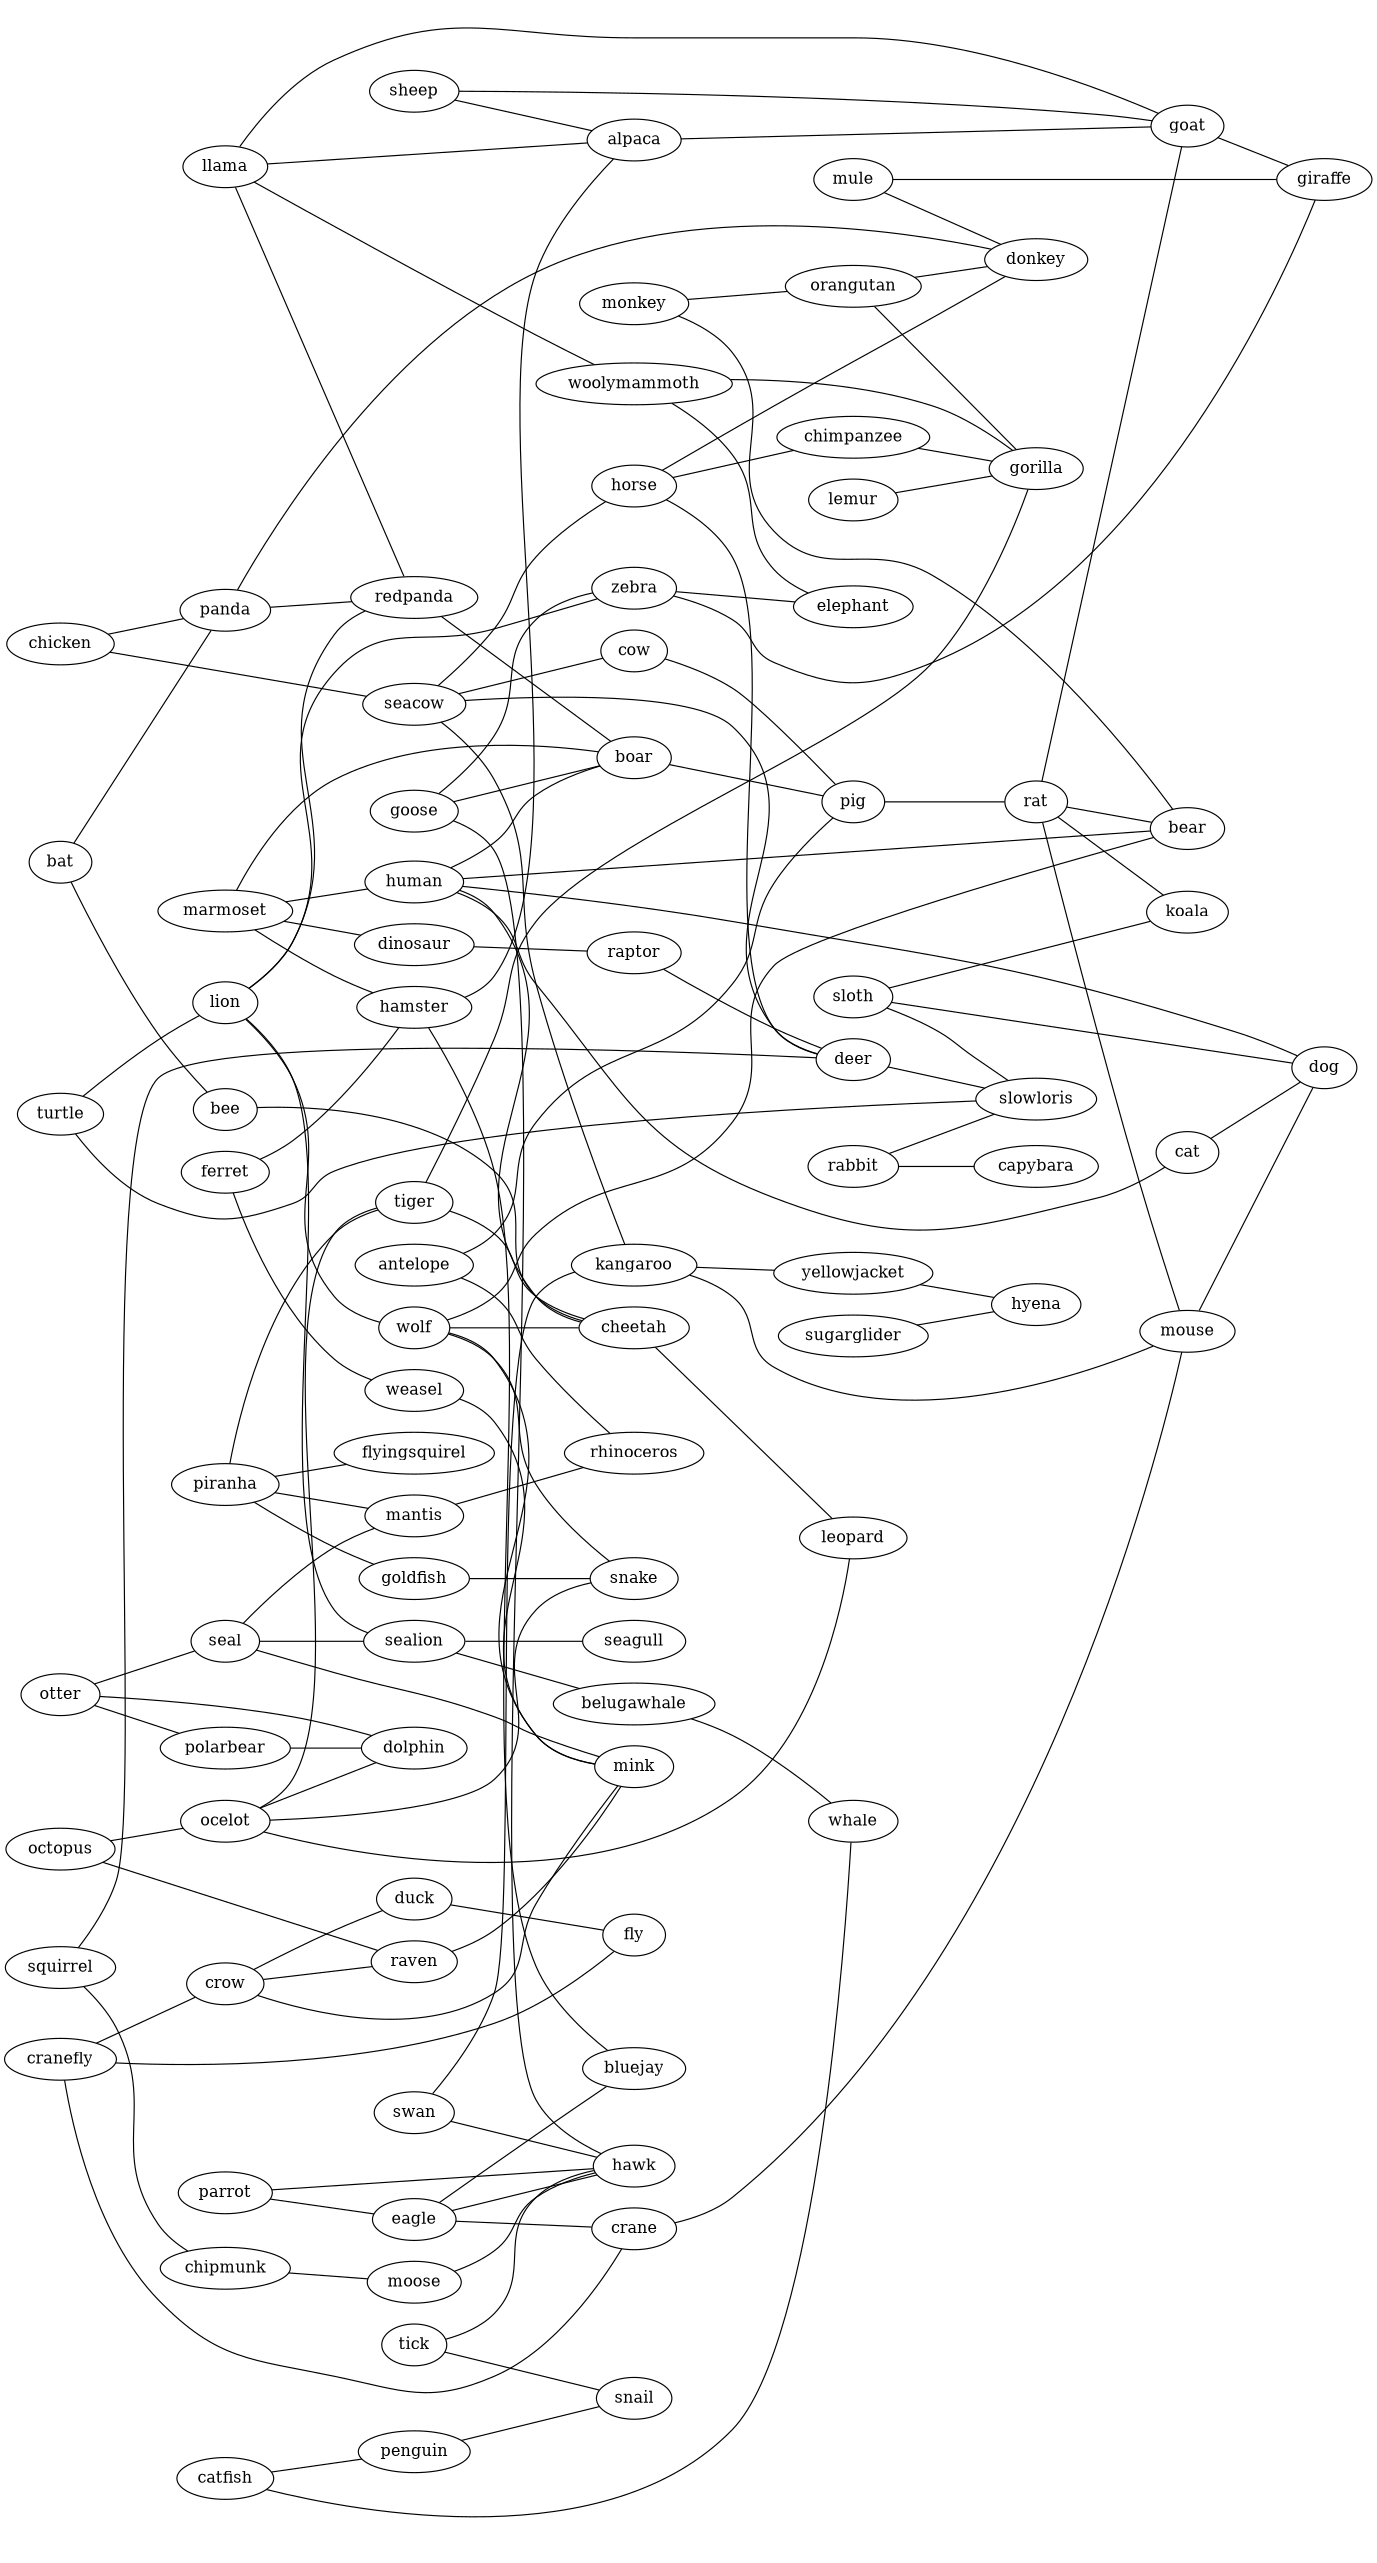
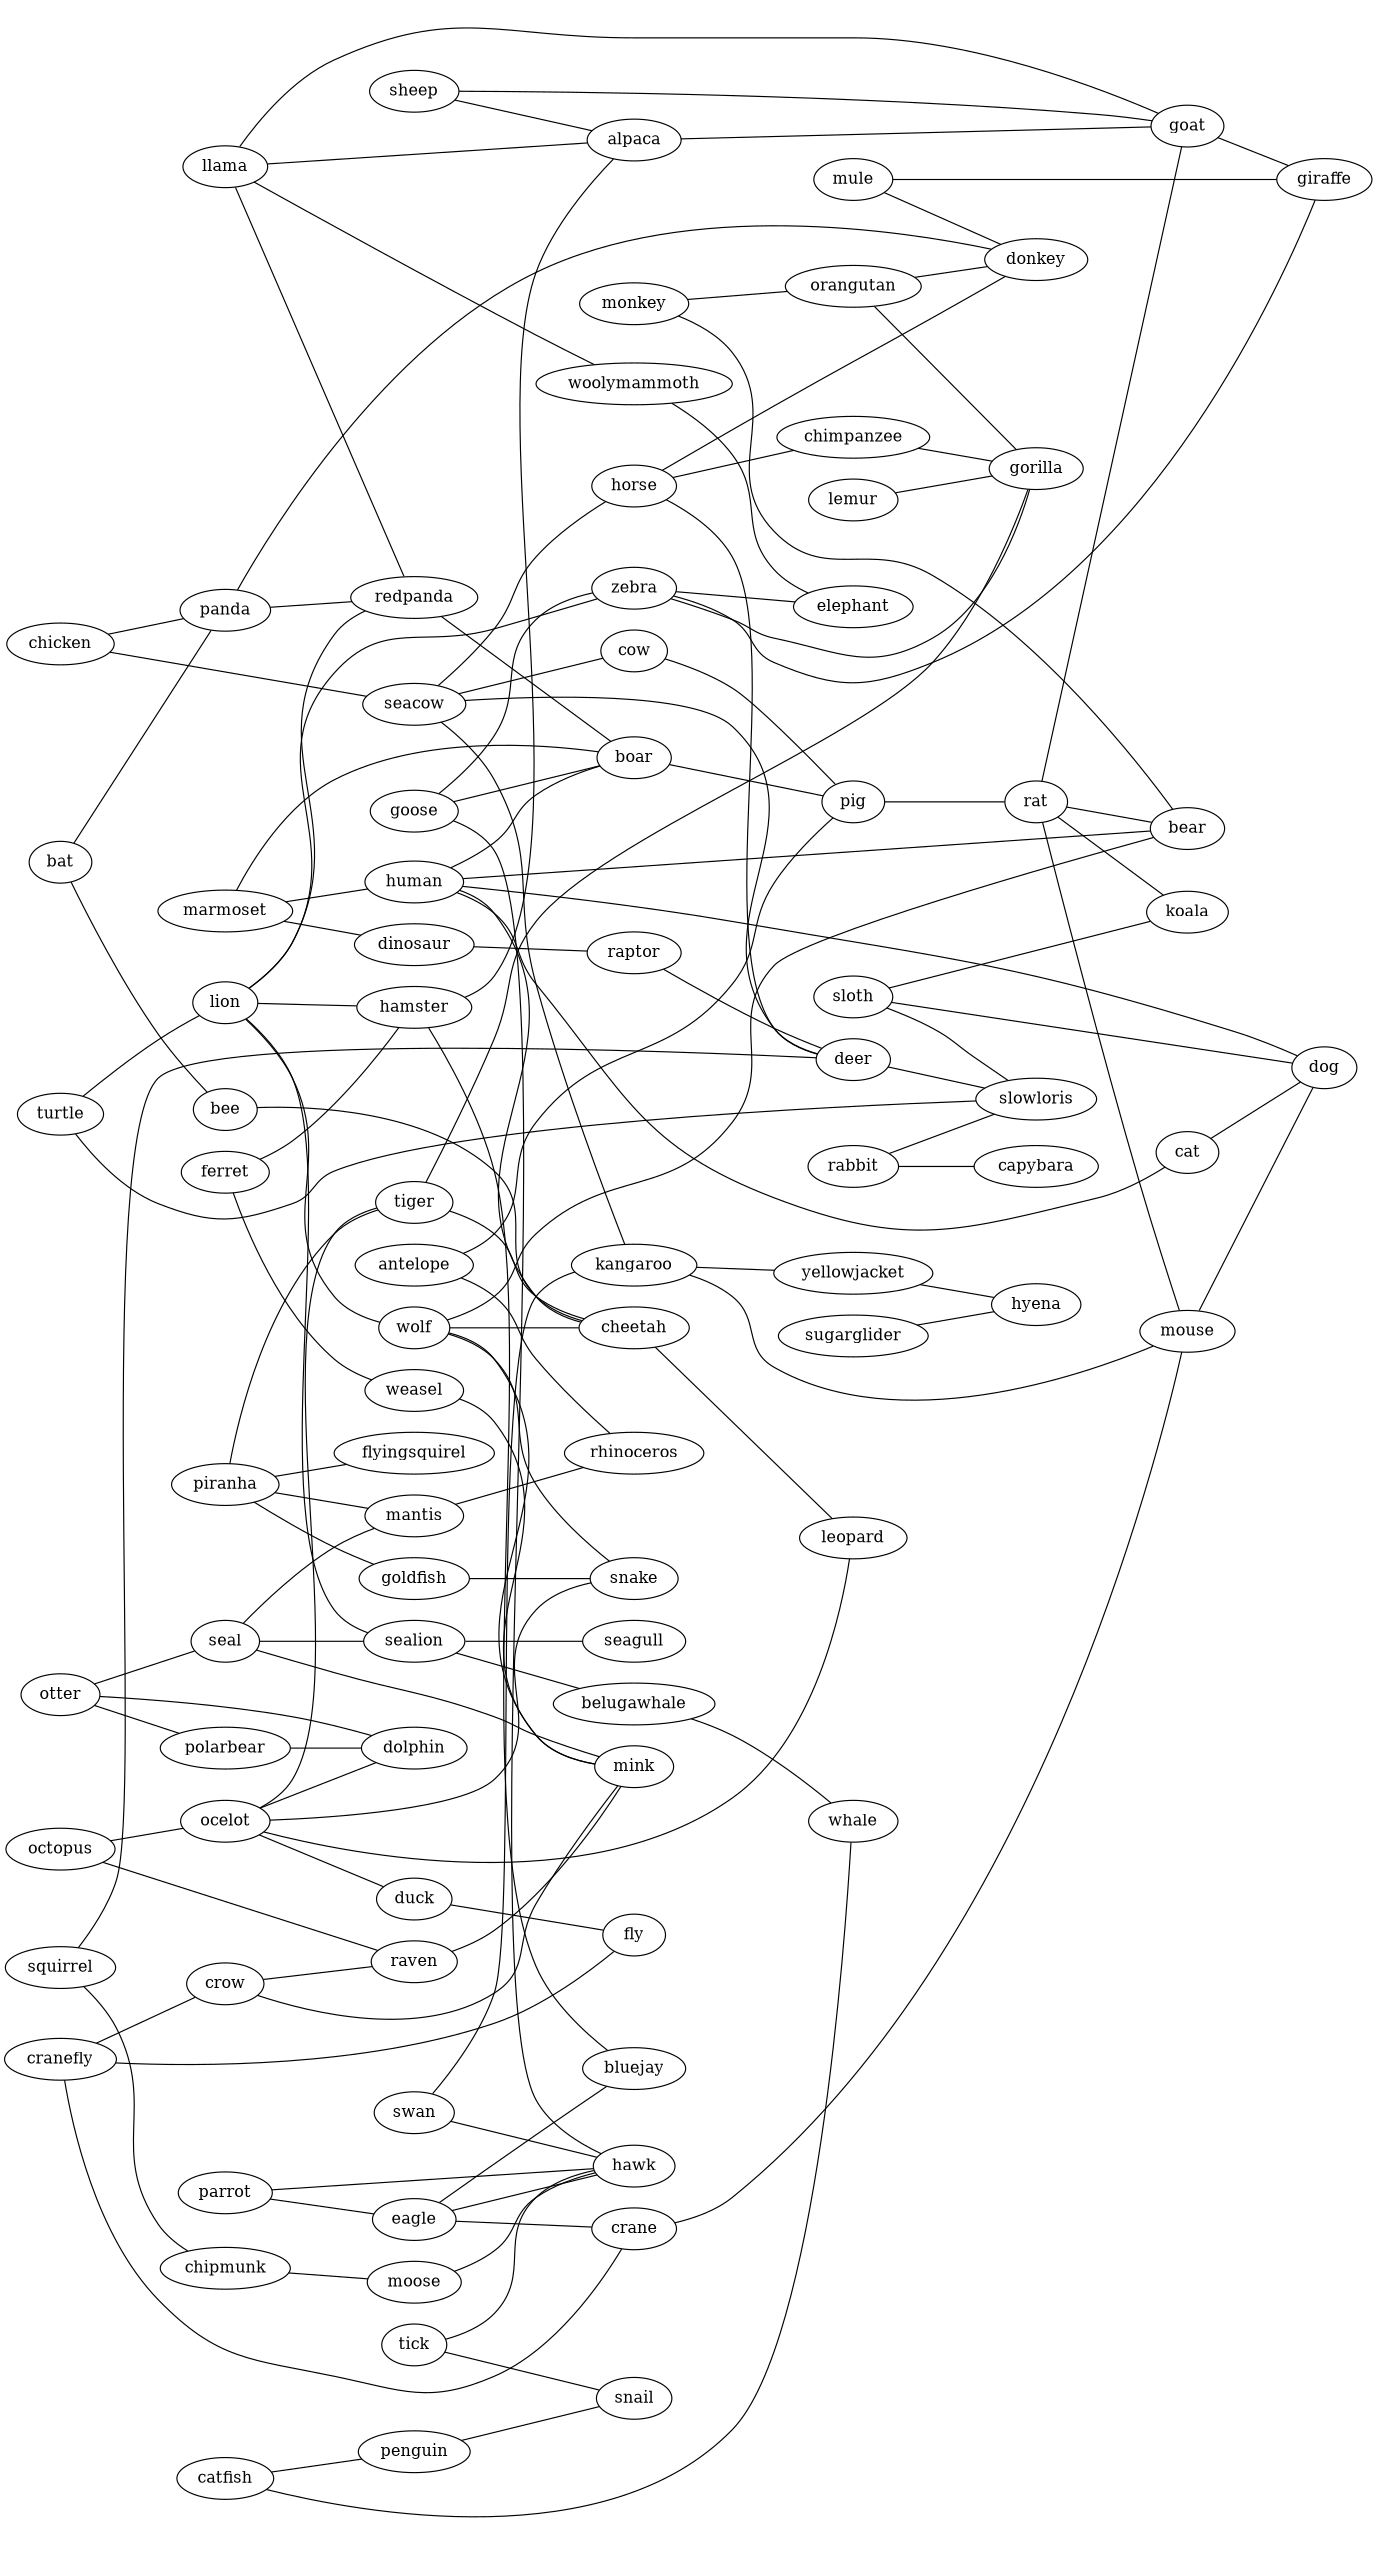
edge "woolymammoth" -- "gorilla": now "zebra" -- "gorilla"
edge "marmoset" -- "hamster": now "lion" -- "hamster"
edge "duck" -- "crow": now "duck" -- "ocelot"
